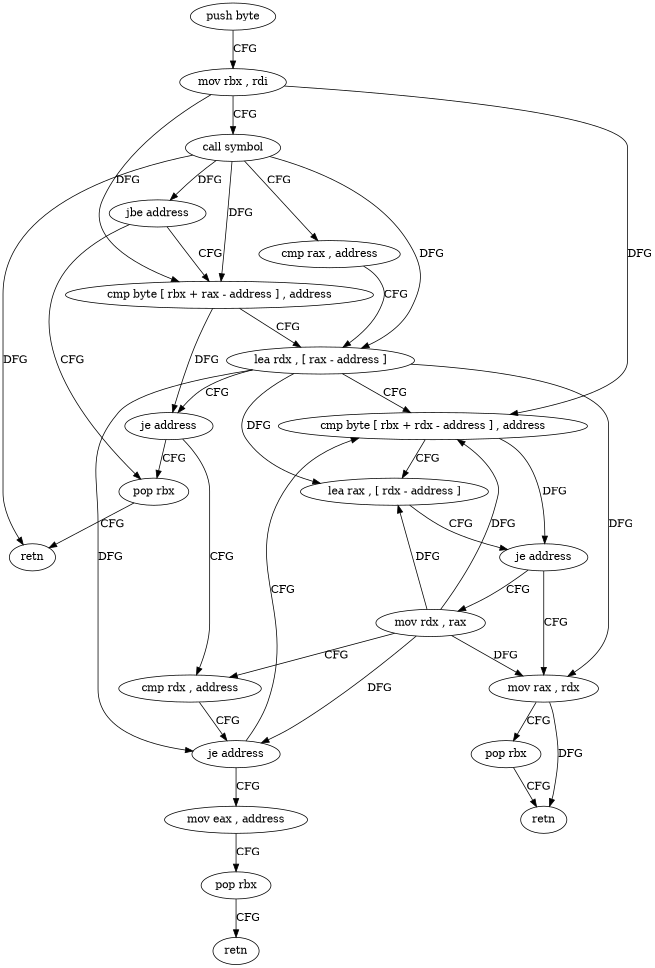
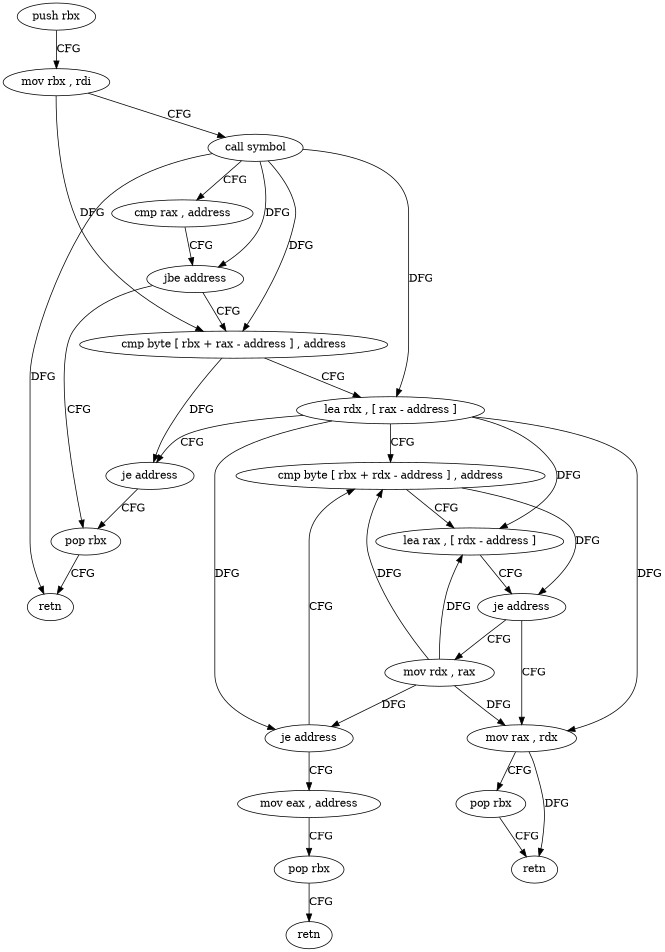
node "push byte": label "push byte" -> "push rbx"
edge "mov rbx , rdi" -> "cmp byte [ rbx + rdx - address ] , address": removed, label "DFG"
edge "cmp rax , address" -> "lea rdx , [ rax - address ]": now "cmp rax , address" -> "jbe address"
node "cmp rdx , address": removed
